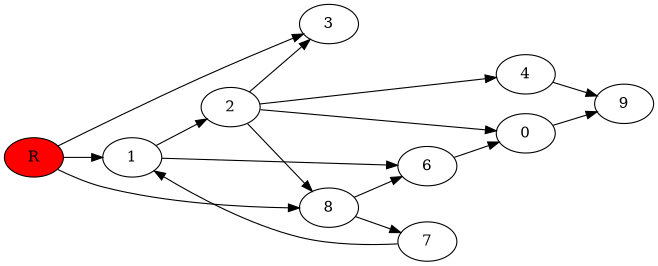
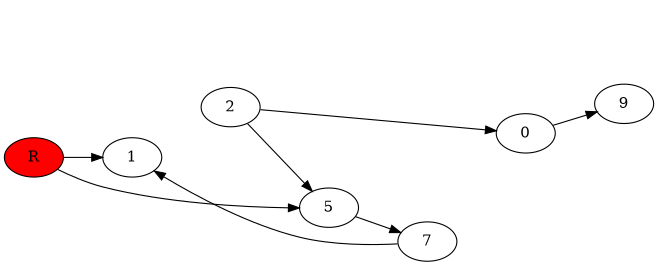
node "3": removed
node "4": removed
edge "1" -> "2": removed
node "6": removed
node "8": label "8" -> "5"
